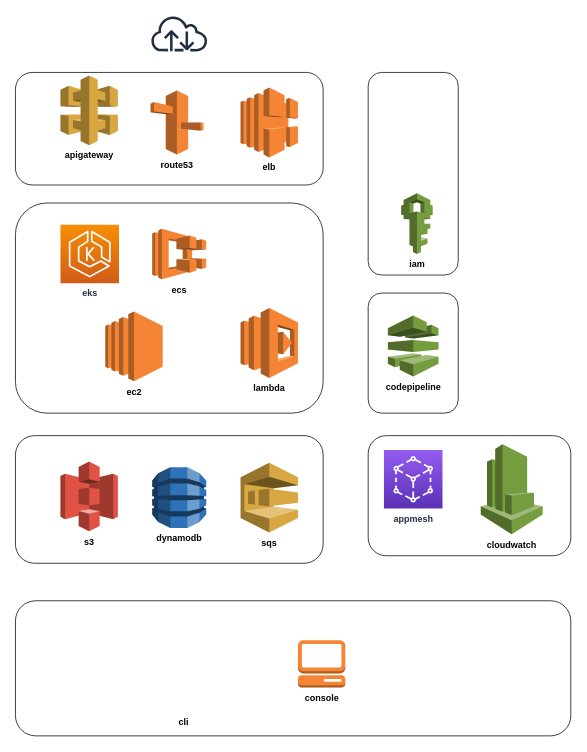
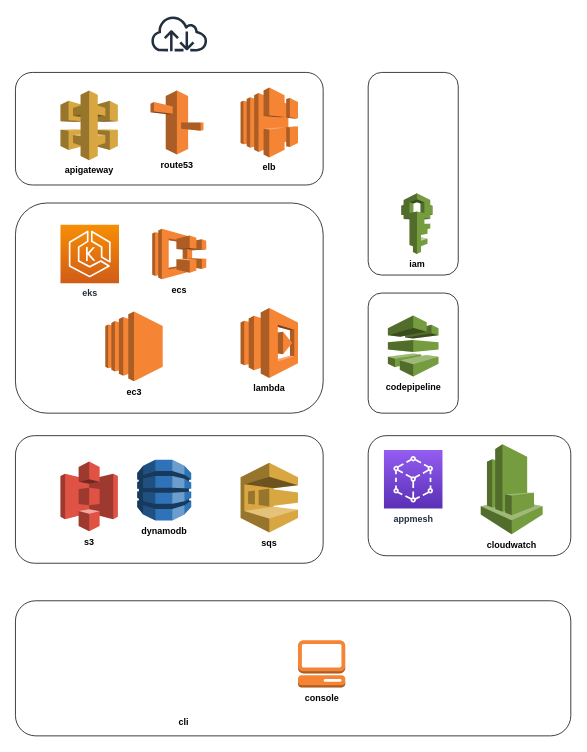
node "apigateway": moved (89, 110) -> (89, 125)
node "ec2": label "ec2" -> "ec3"
node "dynamodb": moved (179, 497) -> (164, 490)
